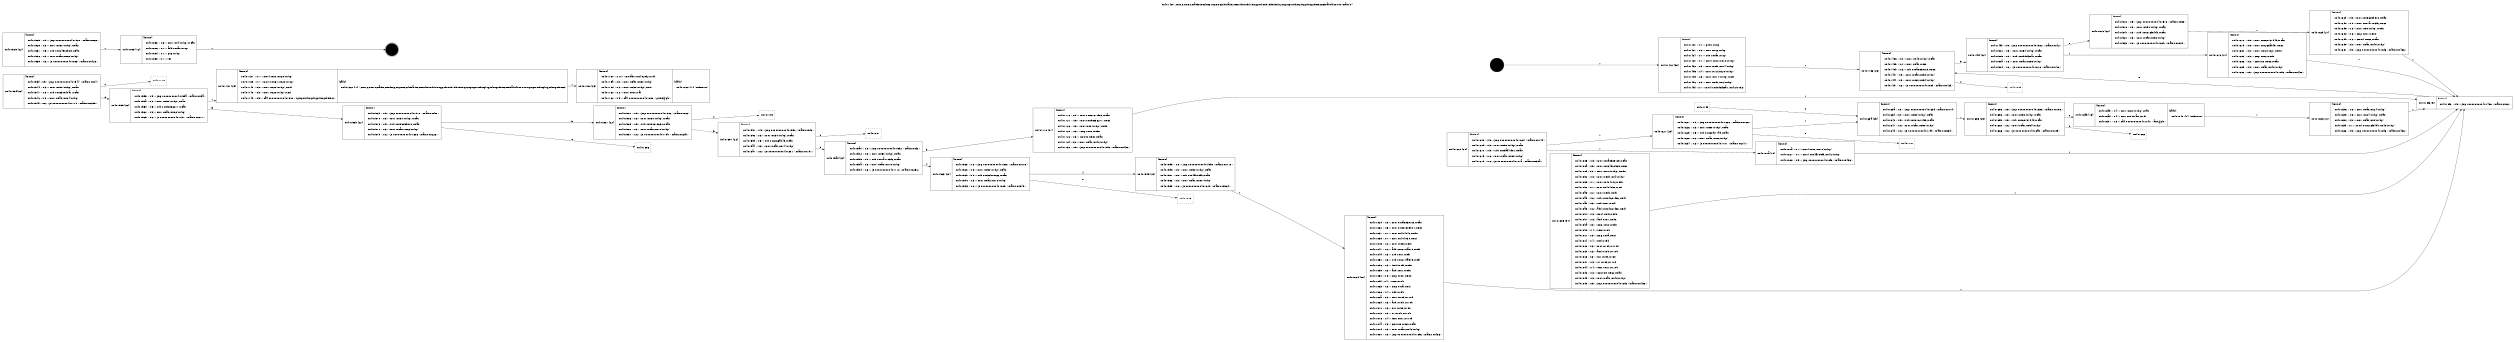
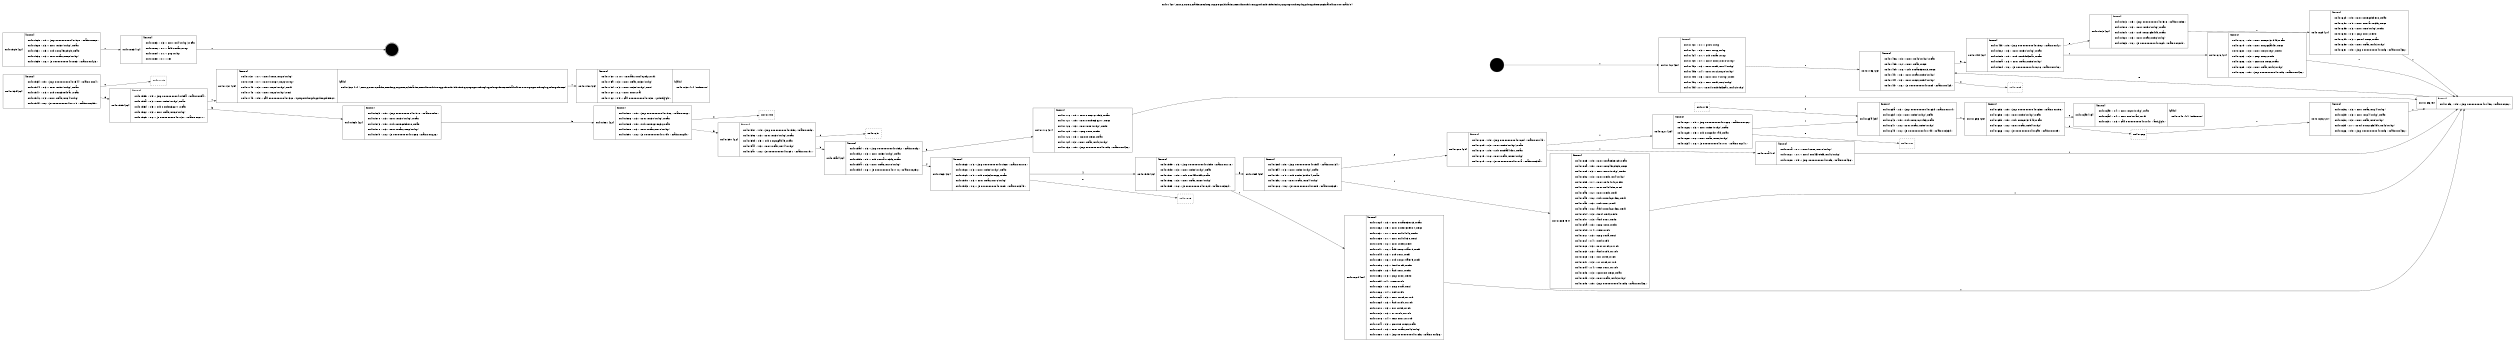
edge "0x4016a9 [13]" -> "0x4016b6 [21]": now "0x40166c" -> "0x4016b6 [21]"
node "0x4016e6": removed
node "0x4015ef [25]": added
